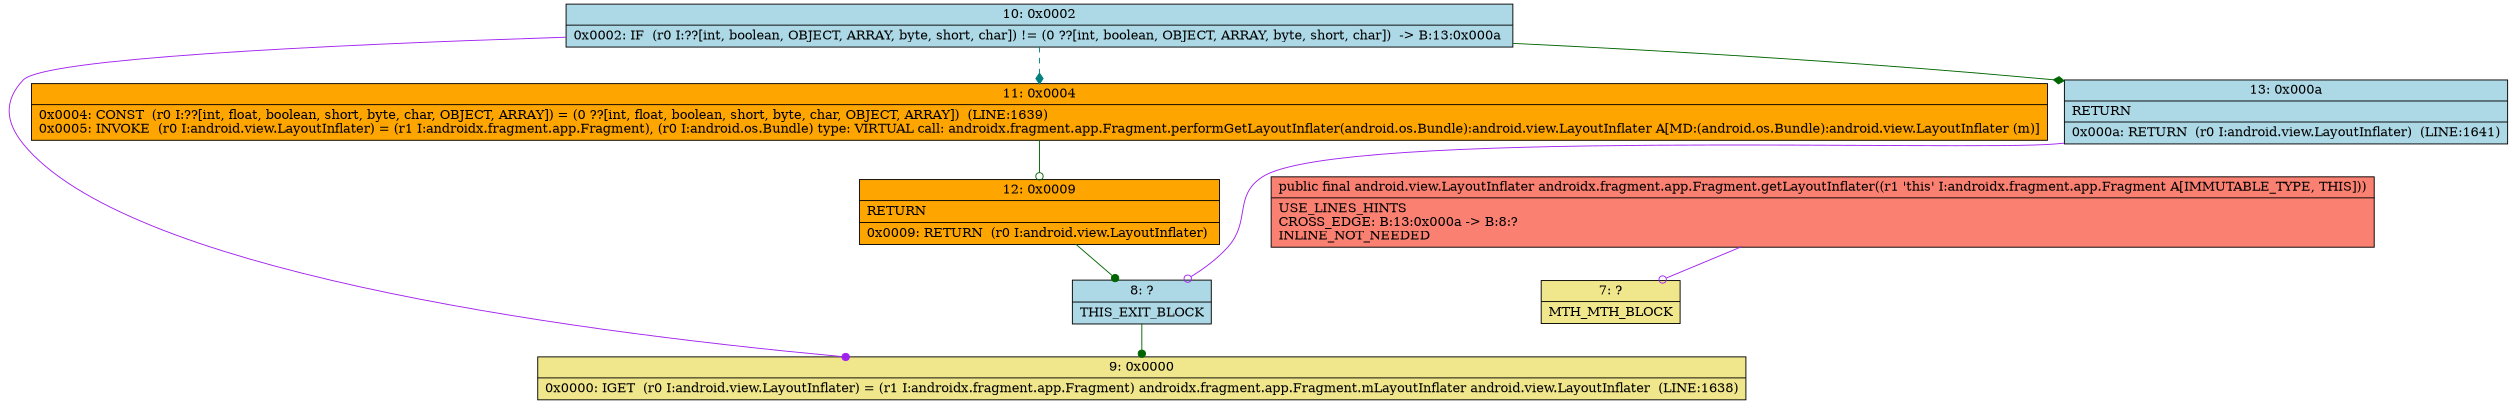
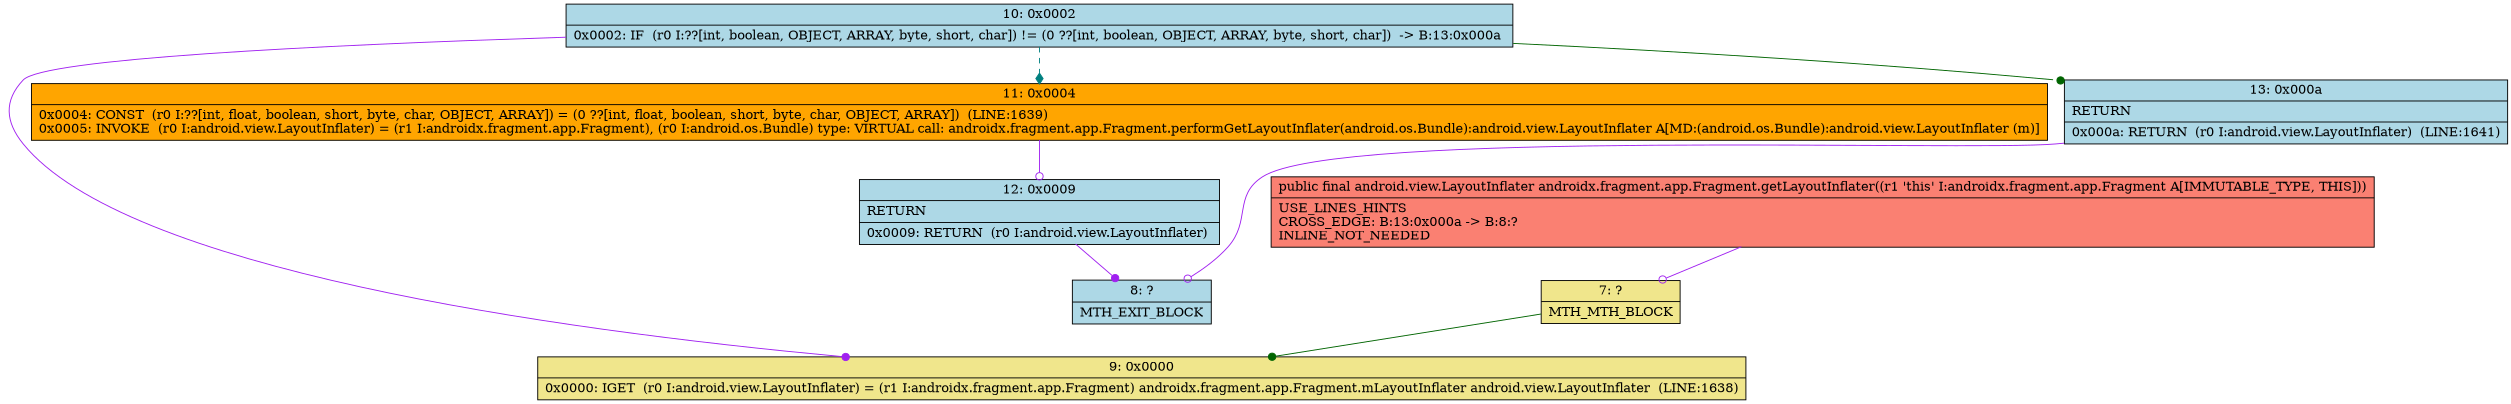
edge "10: 0x0002" -> "13: 0x000a": arrowhead diamond -> dot
edge "11: 0x0004" -> "12: 0x0009": color darkgreen -> purple
node "12: 0x0009": fillcolor orange -> lightblue
edge "12: 0x0009" -> "8: ?": color darkgreen -> purple
node "8: ?": text "THIS_EXIT_BLOCK" -> "MTH_EXIT_BLOCK"
edge "8: ?" -> "9: 0x0000": now "7: ?" -> "9: 0x0000"
